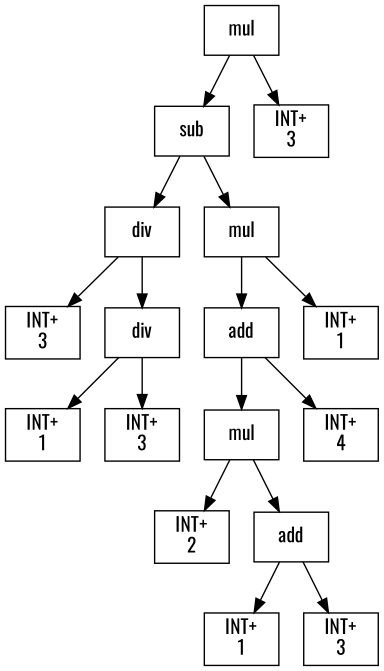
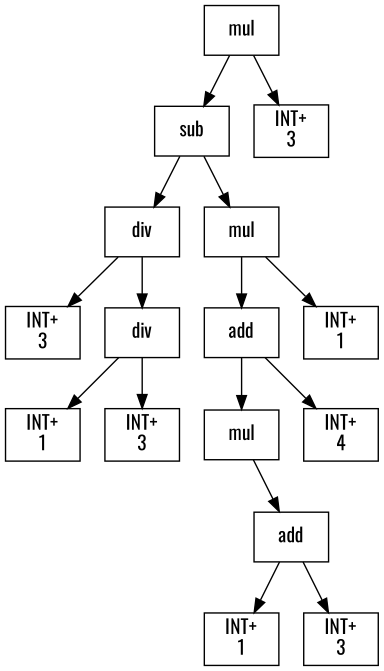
node "INT+ 2": removed
